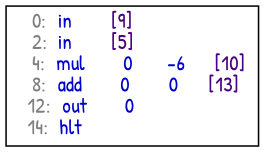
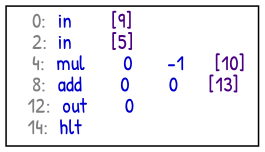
node "0:": text "-6" -> "-1"
